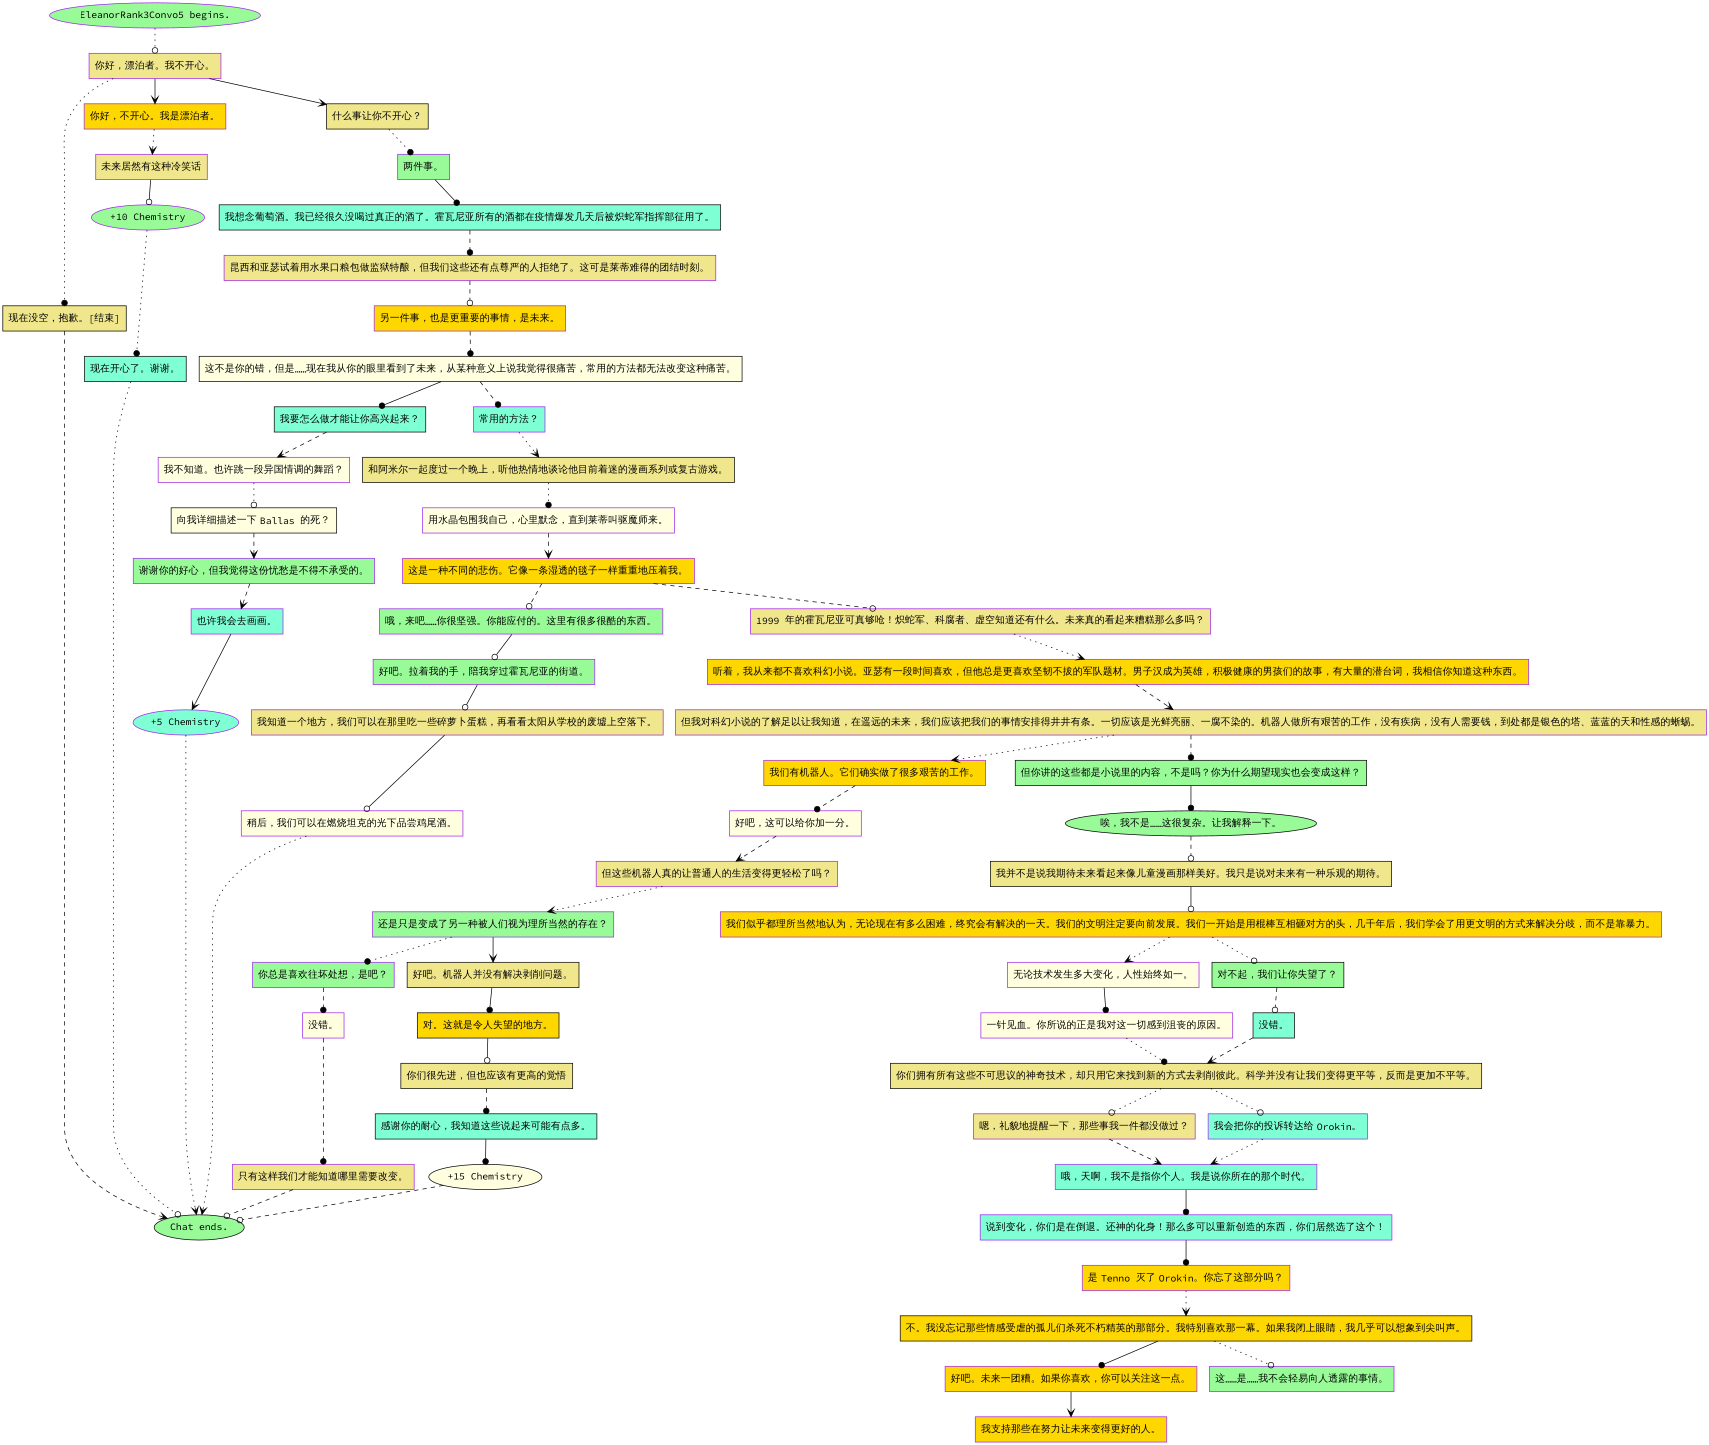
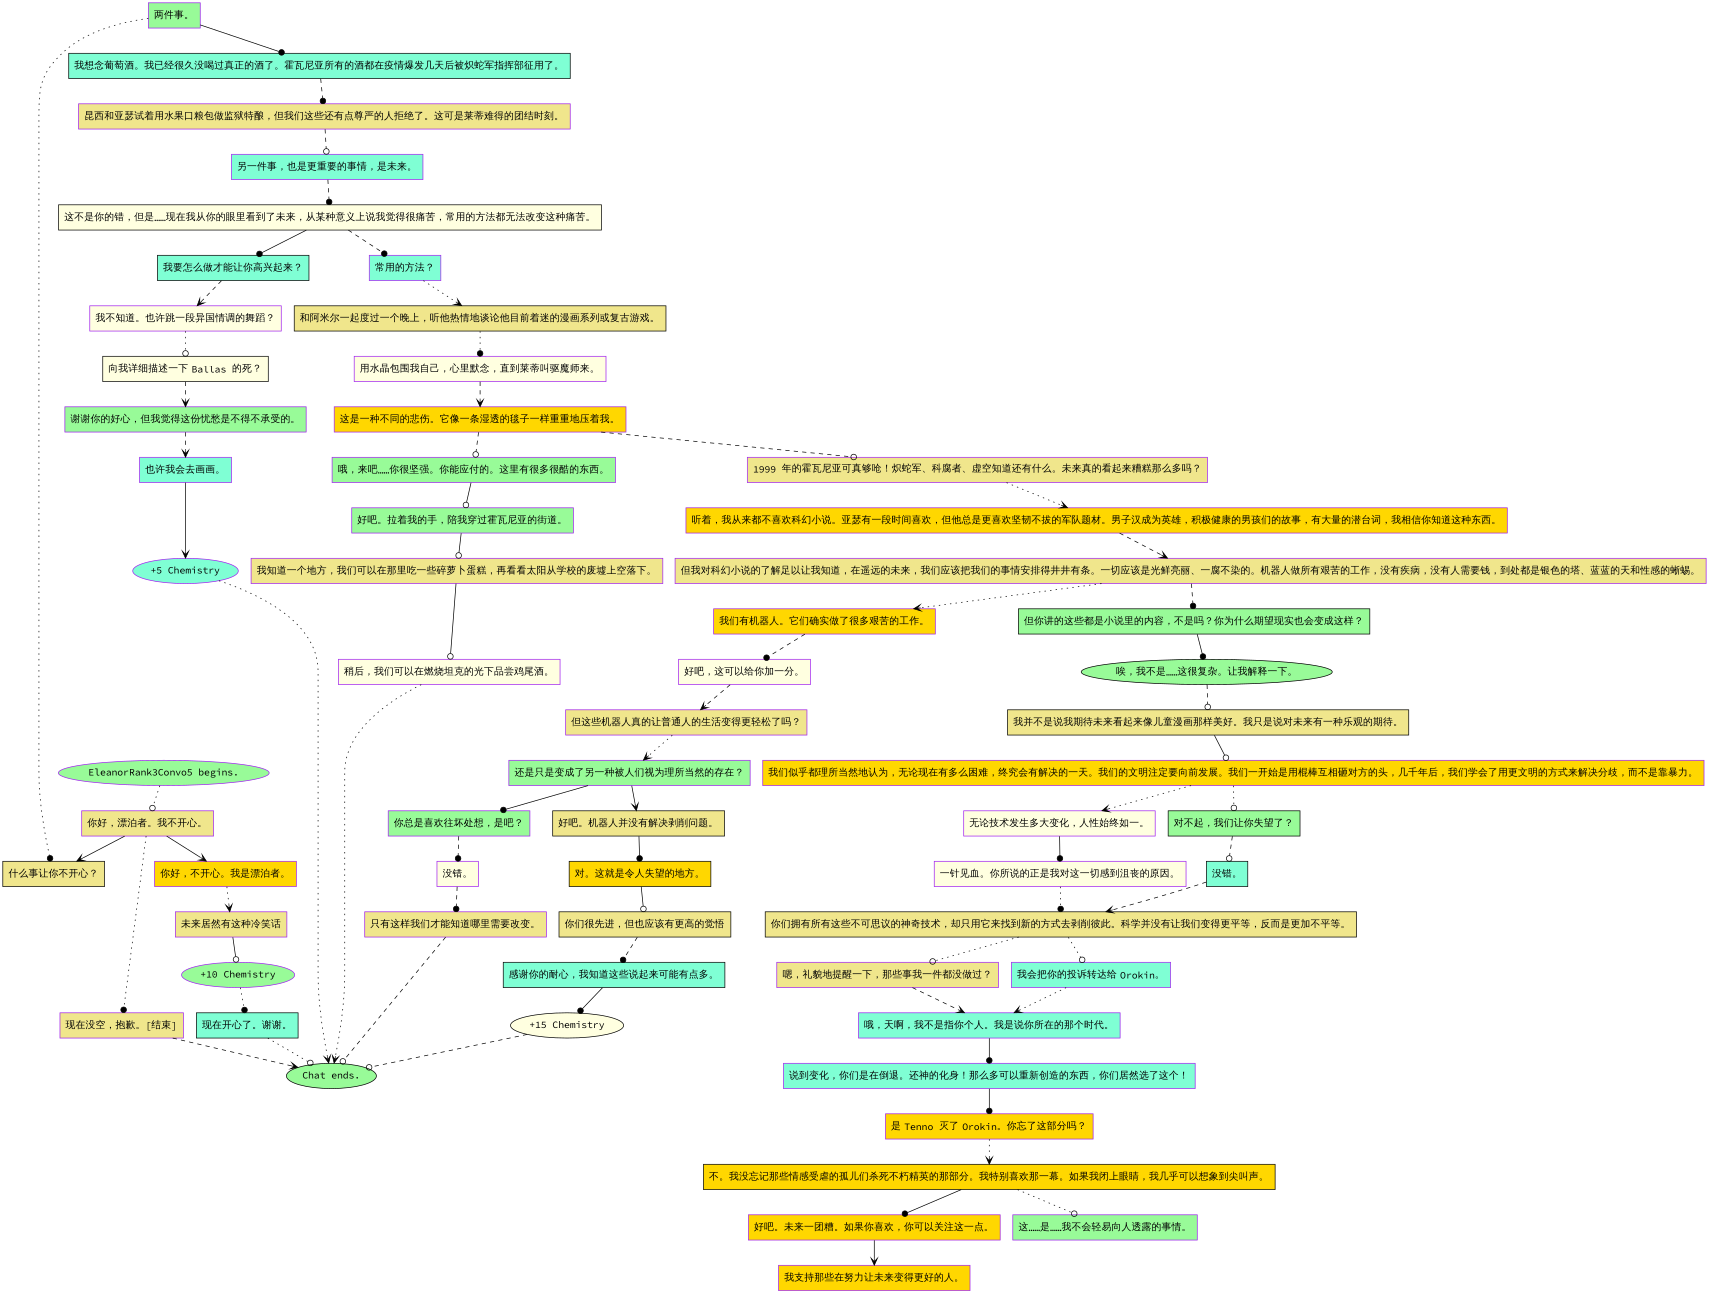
edge "什么事让你不开心？" -> "两件事。": reversed
node "现在没空，抱歉。[结束]": color black -> purple
node "另一件事，也是更重要的事情，是未来。": fillcolor gold -> aquamarine
edge "还是只是变成了另一种被人们视为理所当然的存在？" -> "你总是喜欢往坏处想，是吧？": style dotted -> solid
